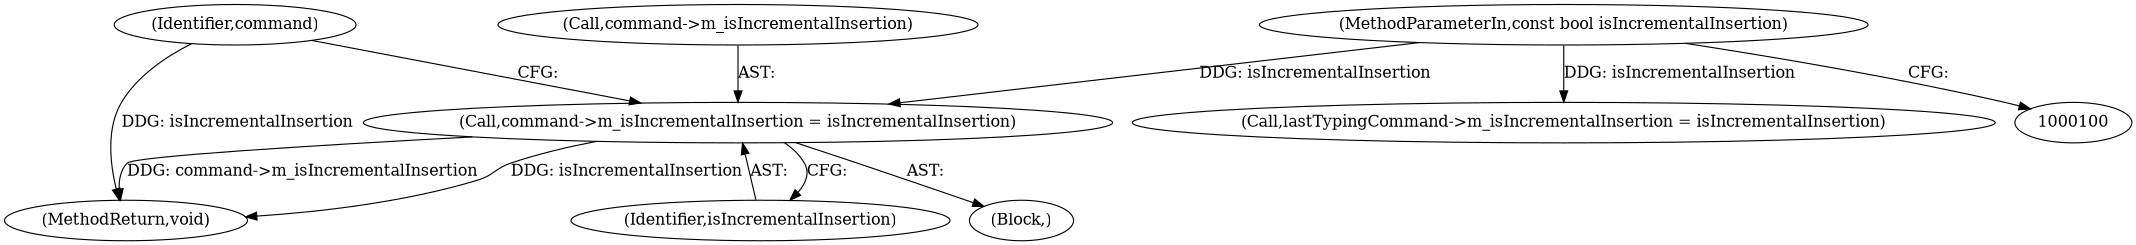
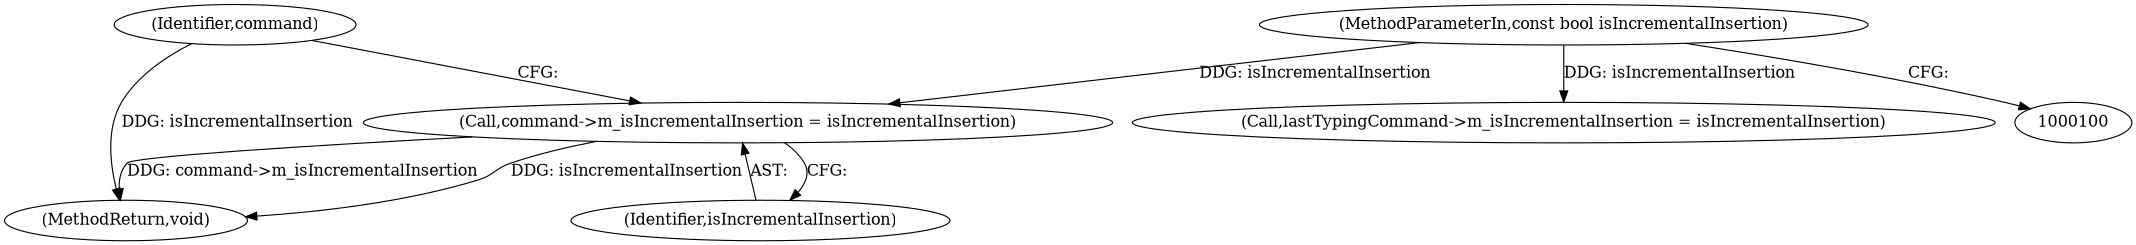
node "(Call,command->m_isIncrementalInsertion)": removed
node "(Block,)": removed
